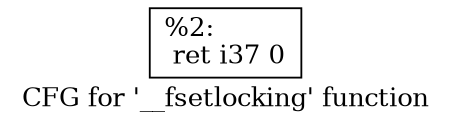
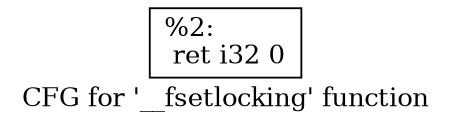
node "%2:": text "ret i37 0" -> "ret i32 0"
